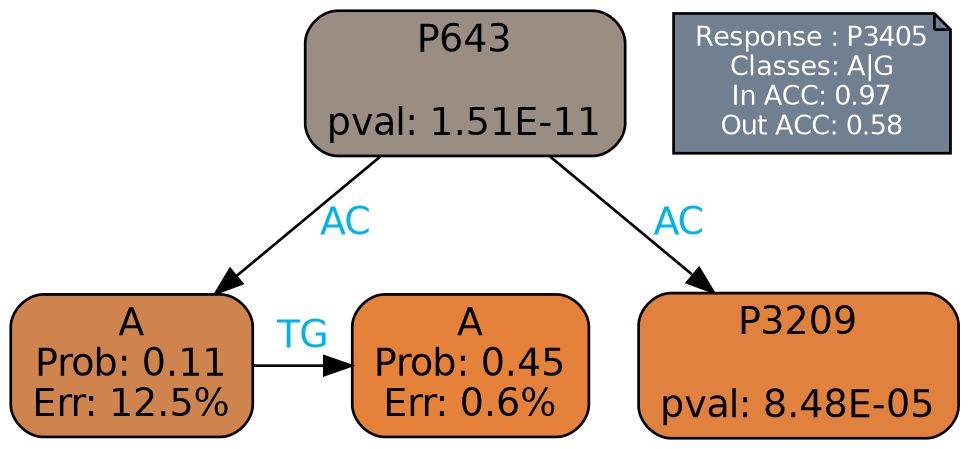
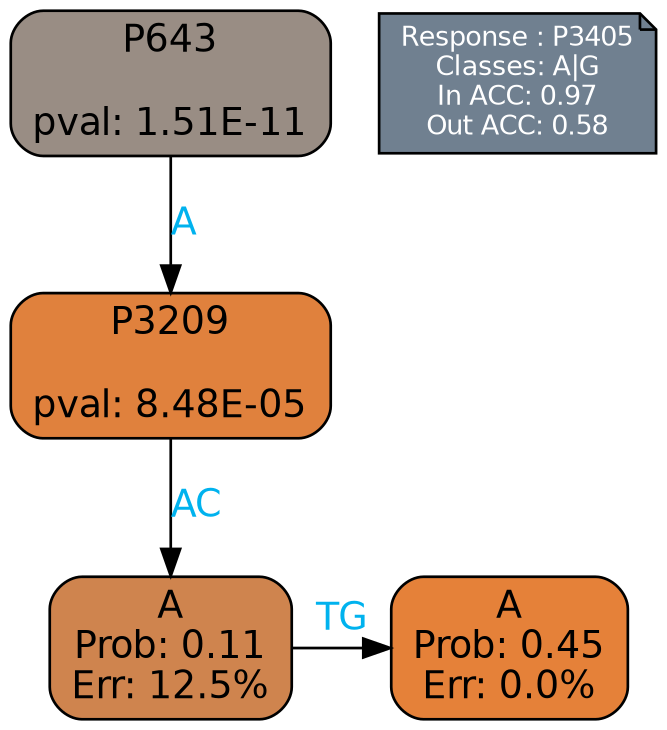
edge "P643 pval: 1.51E-11" -> "A Prob: 0.11 Err: 12.5%": now "P3209 pval: 8.48E-05" -> "A Prob: 0.11 Err: 12.5%"
edge "P643 pval: 1.51E-11" -> "P3209 pval: 8.48E-05": label "AC" -> "A"
node "A Prob: 0.45 Err: 0.6%": label "A Prob: 0.45 Err: 0.6%" -> "A Prob: 0.45 Err: 0.0%"
